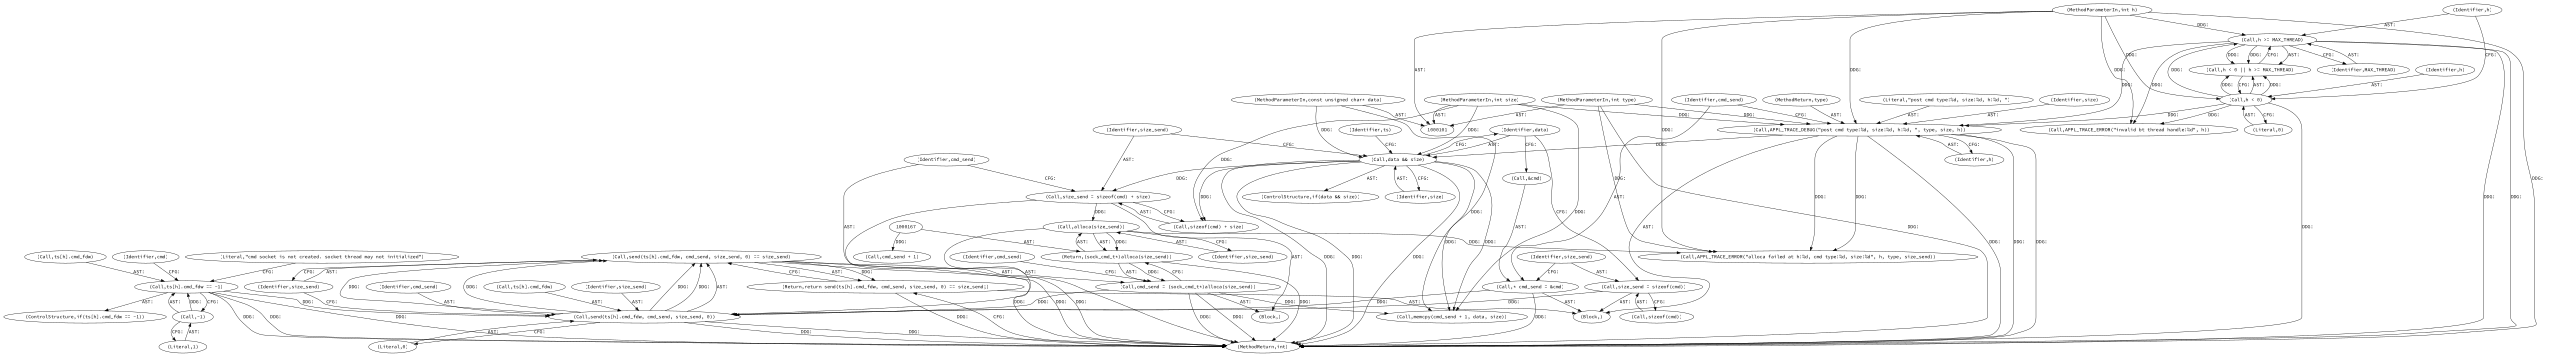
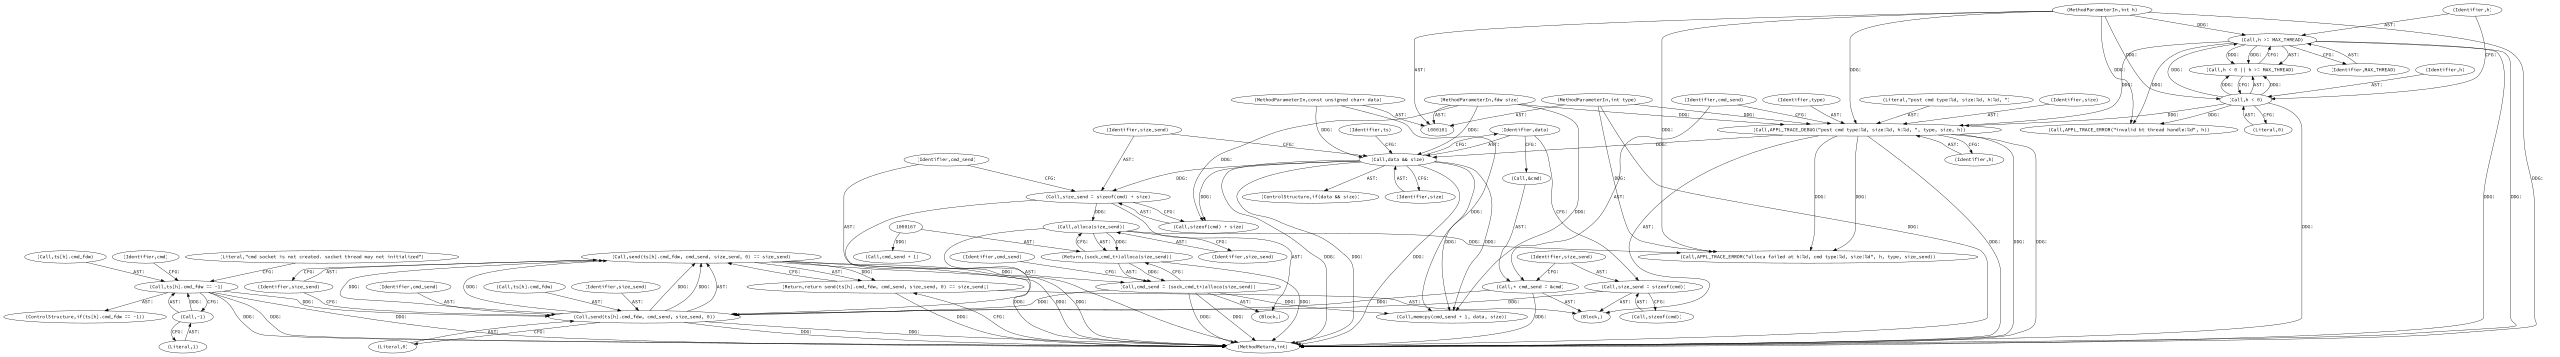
node "(MethodParameterIn,int size)": label "(MethodParameterIn,int size)" -> "(MethodParameterIn,fdw size)"
node "(MethodReturn,type)": label "(MethodReturn,type)" -> "(Identifier,type)"
edge "(Return,(sock_cmd_t*)alloca(size_send))" -> "(Call,alloca(size_send))": label "AST: " -> "CFG: "
edge "(Call,size_send = sizeof(cmd) + size)" -> "(MethodReturn,int)": label "AST: " -> "DDG: "
